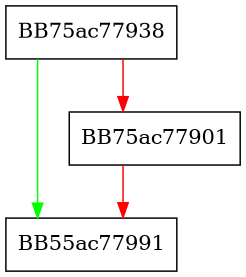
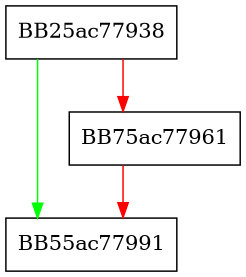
node "BB75ac77938": label "BB75ac77938" -> "BB25ac77938"
node "BB75ac77901": label "BB75ac77901" -> "BB75ac77961"
